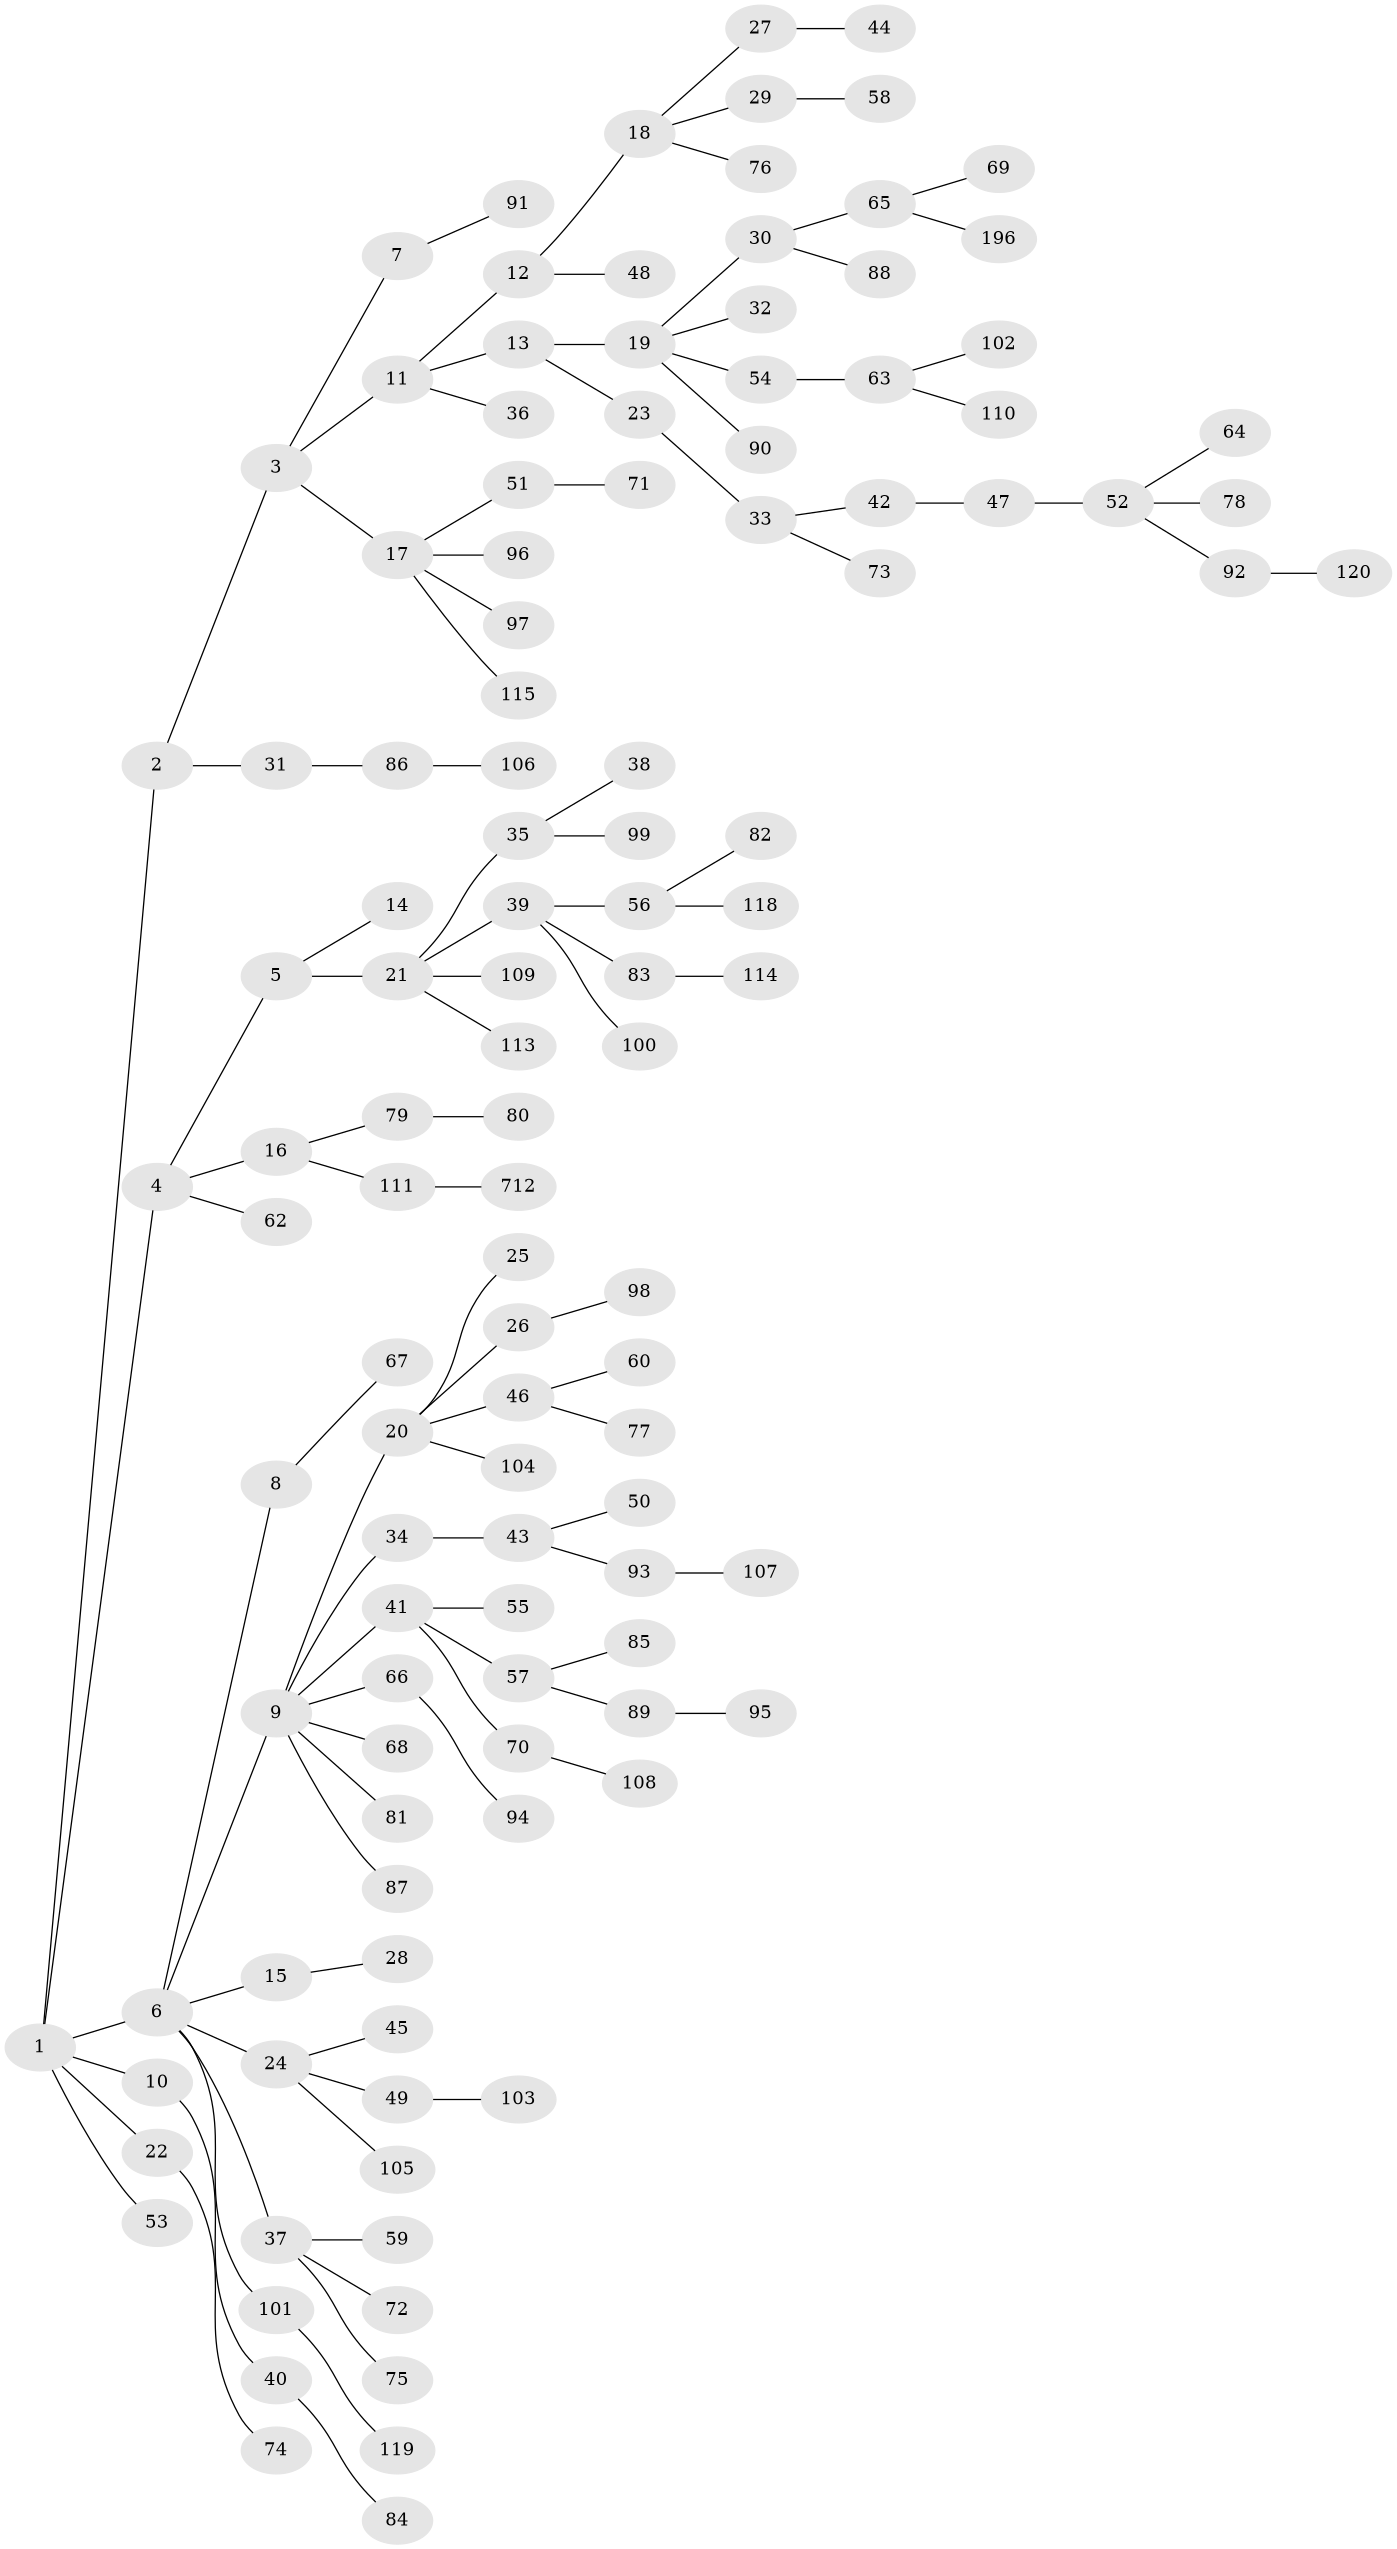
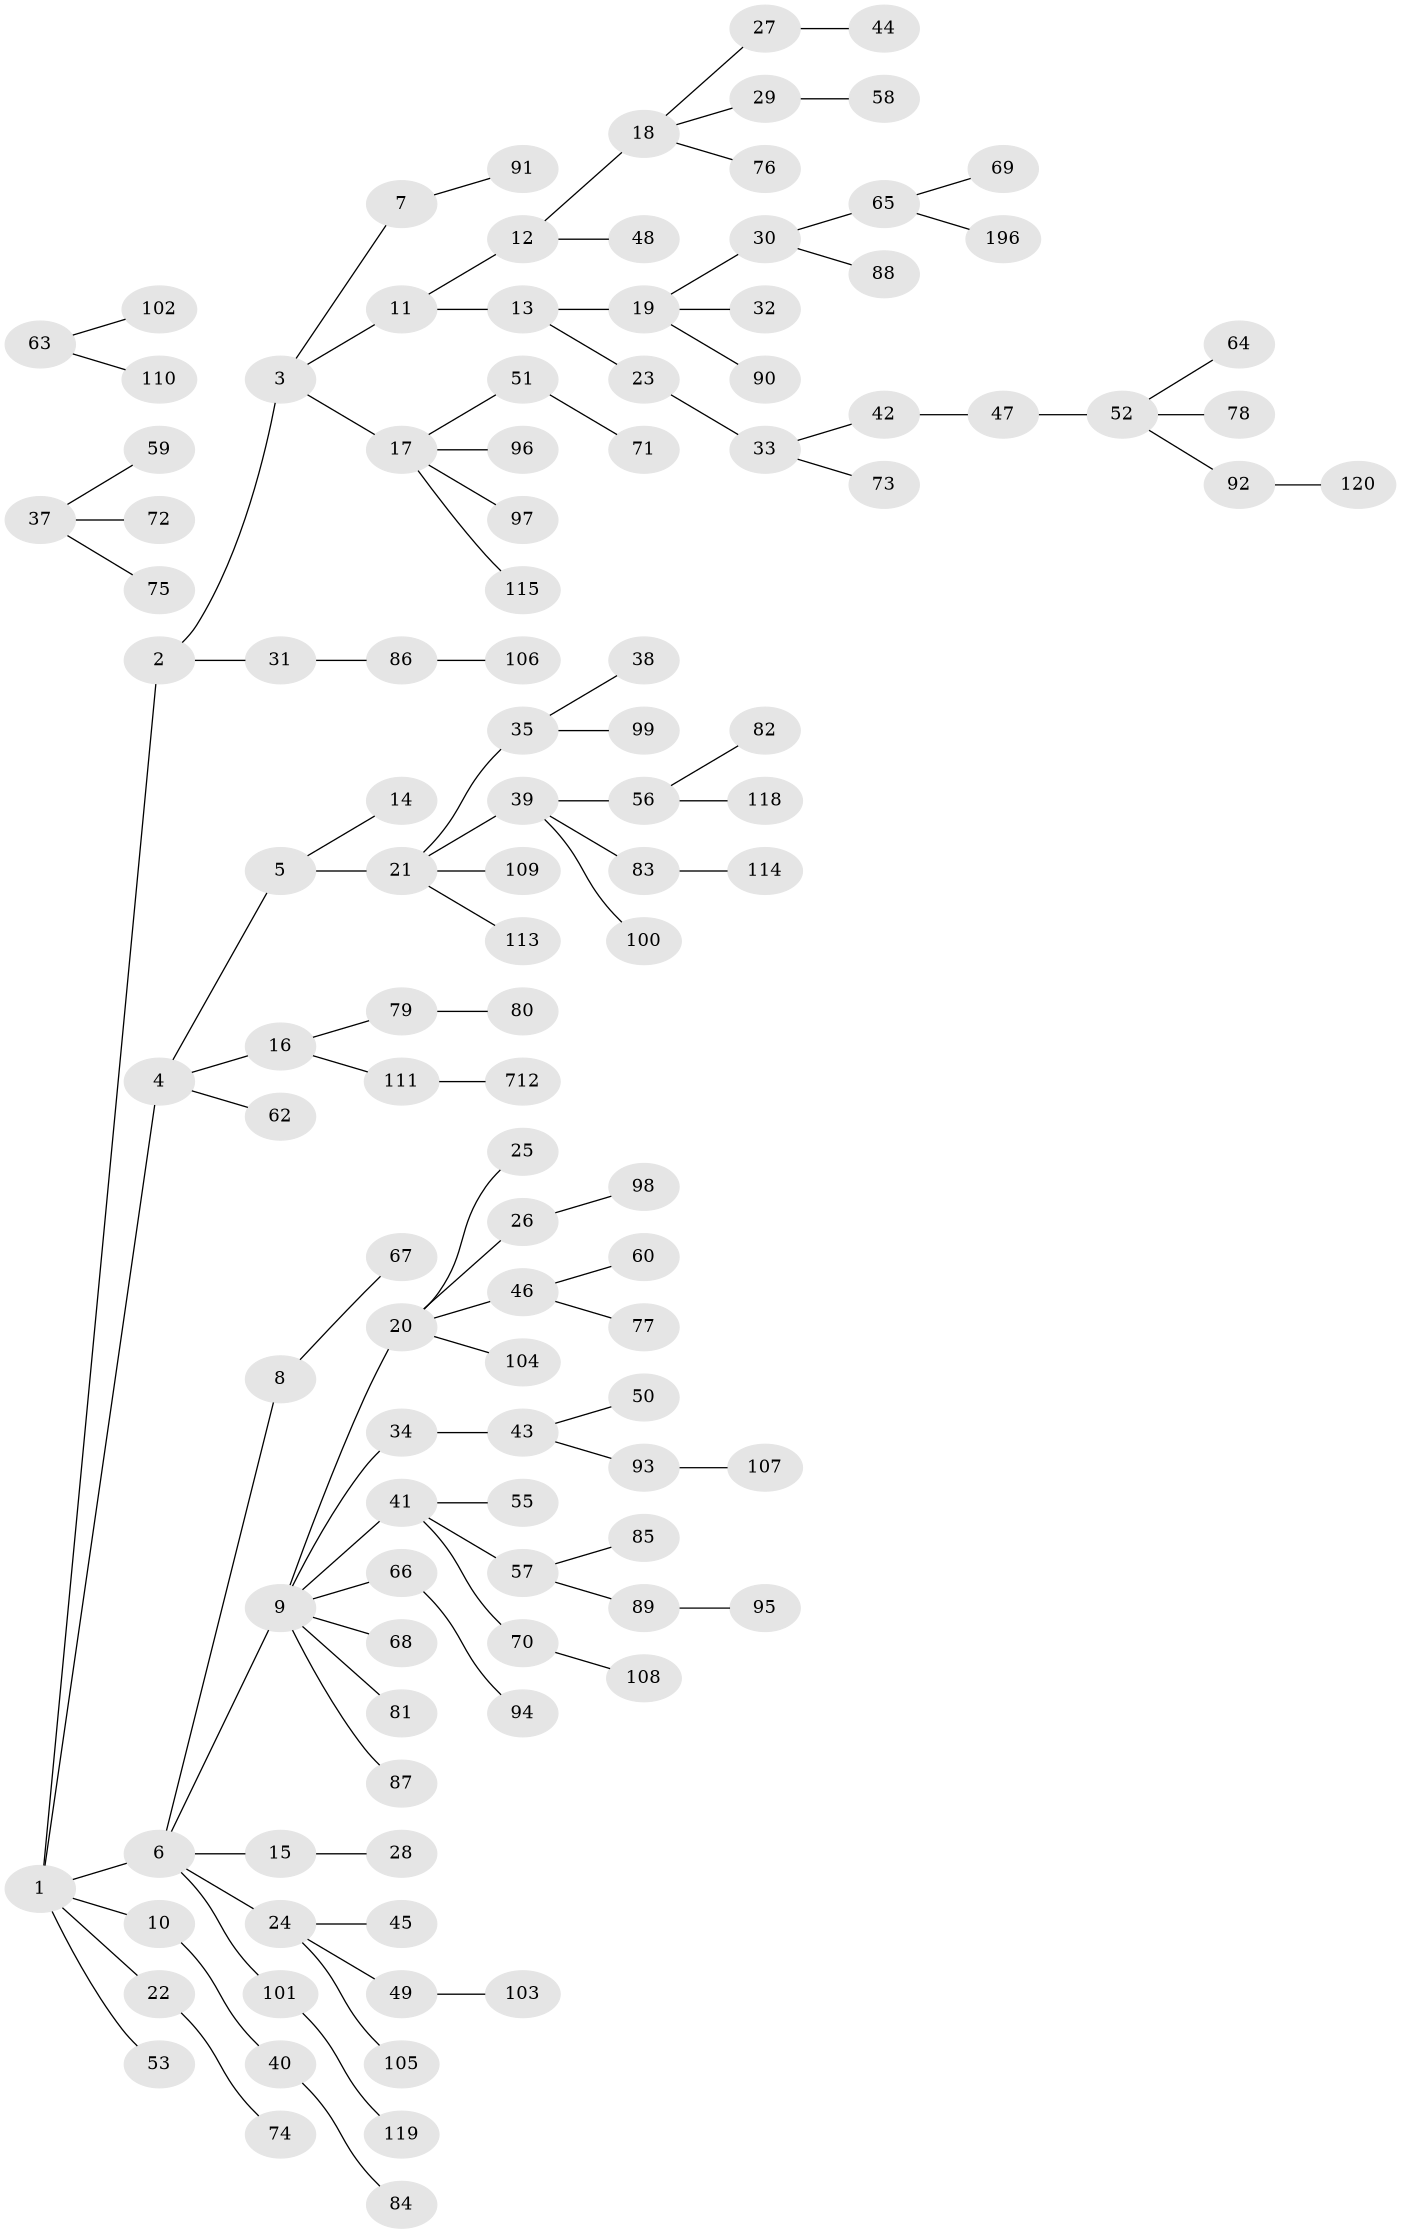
node "54": removed
node "36": removed
edge "6" -- "37": removed
